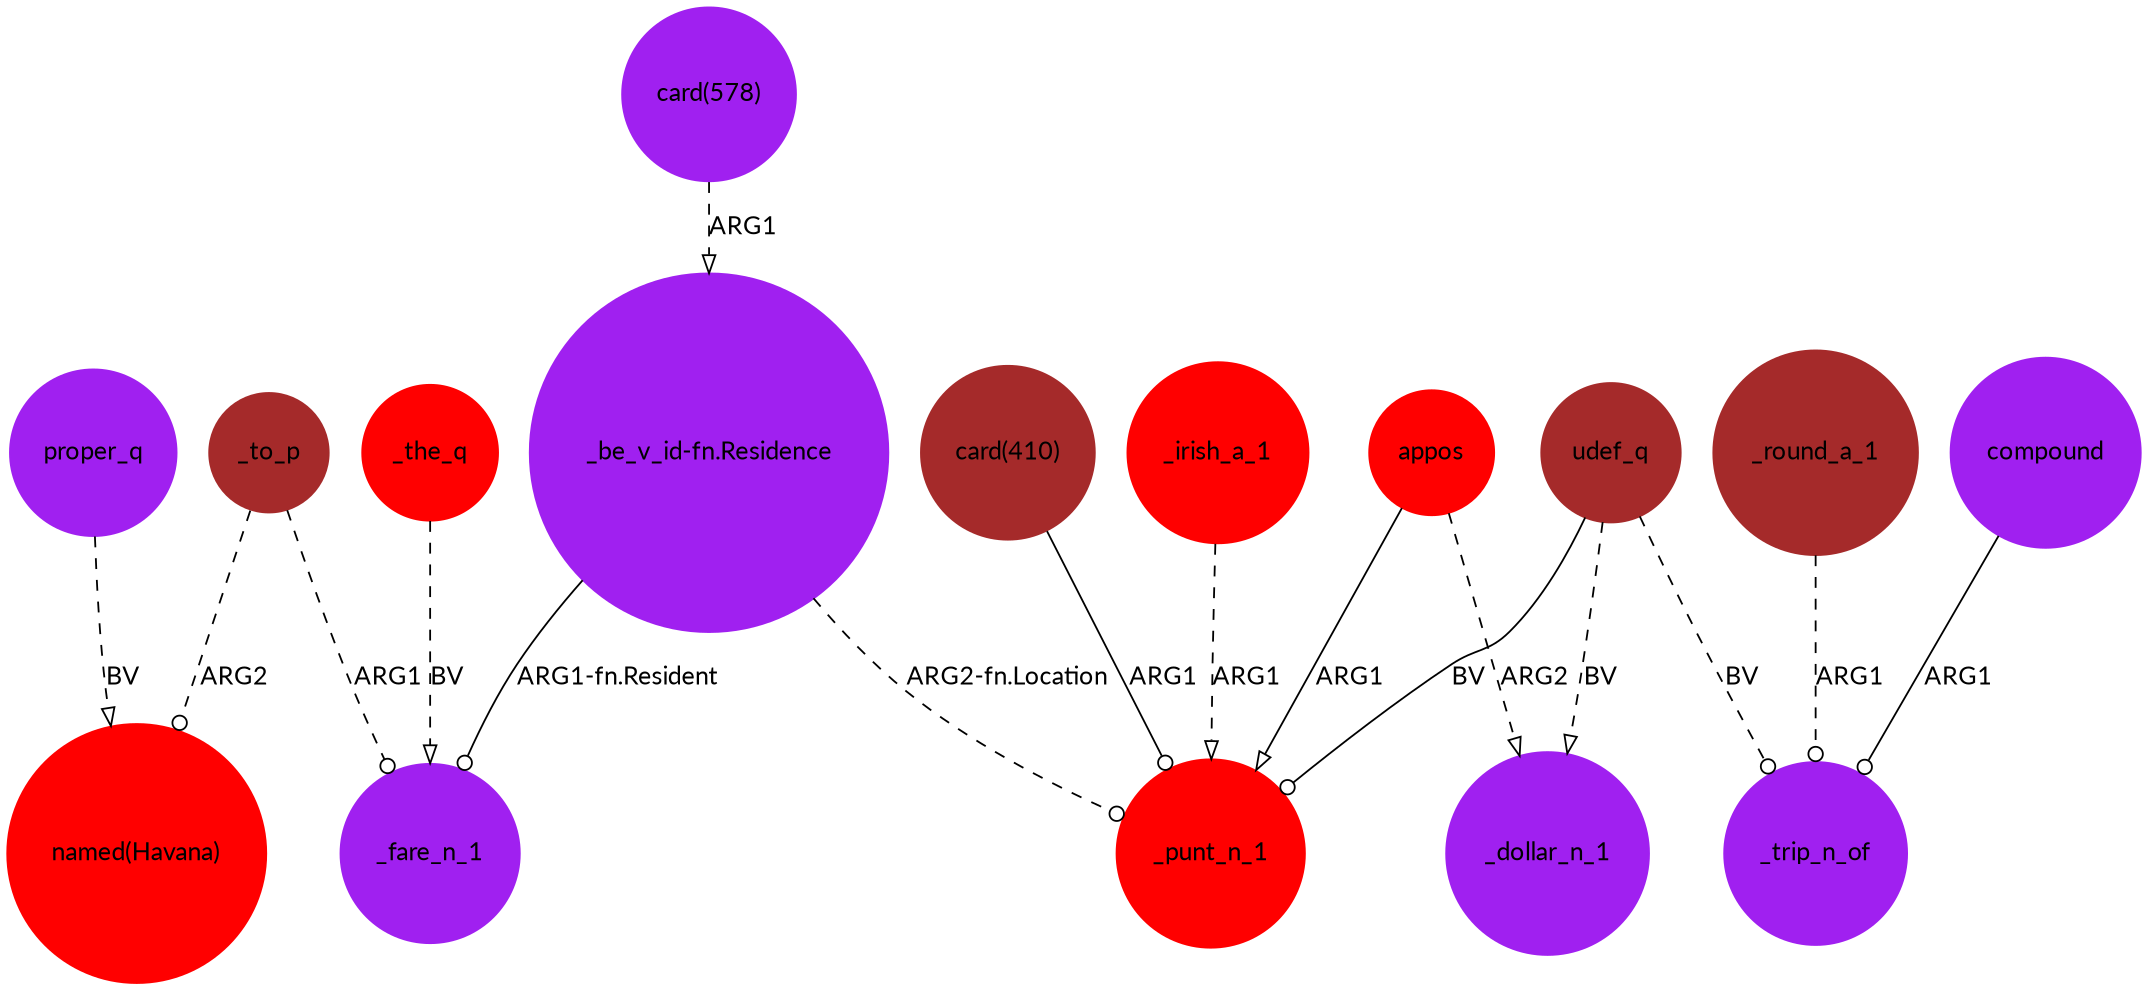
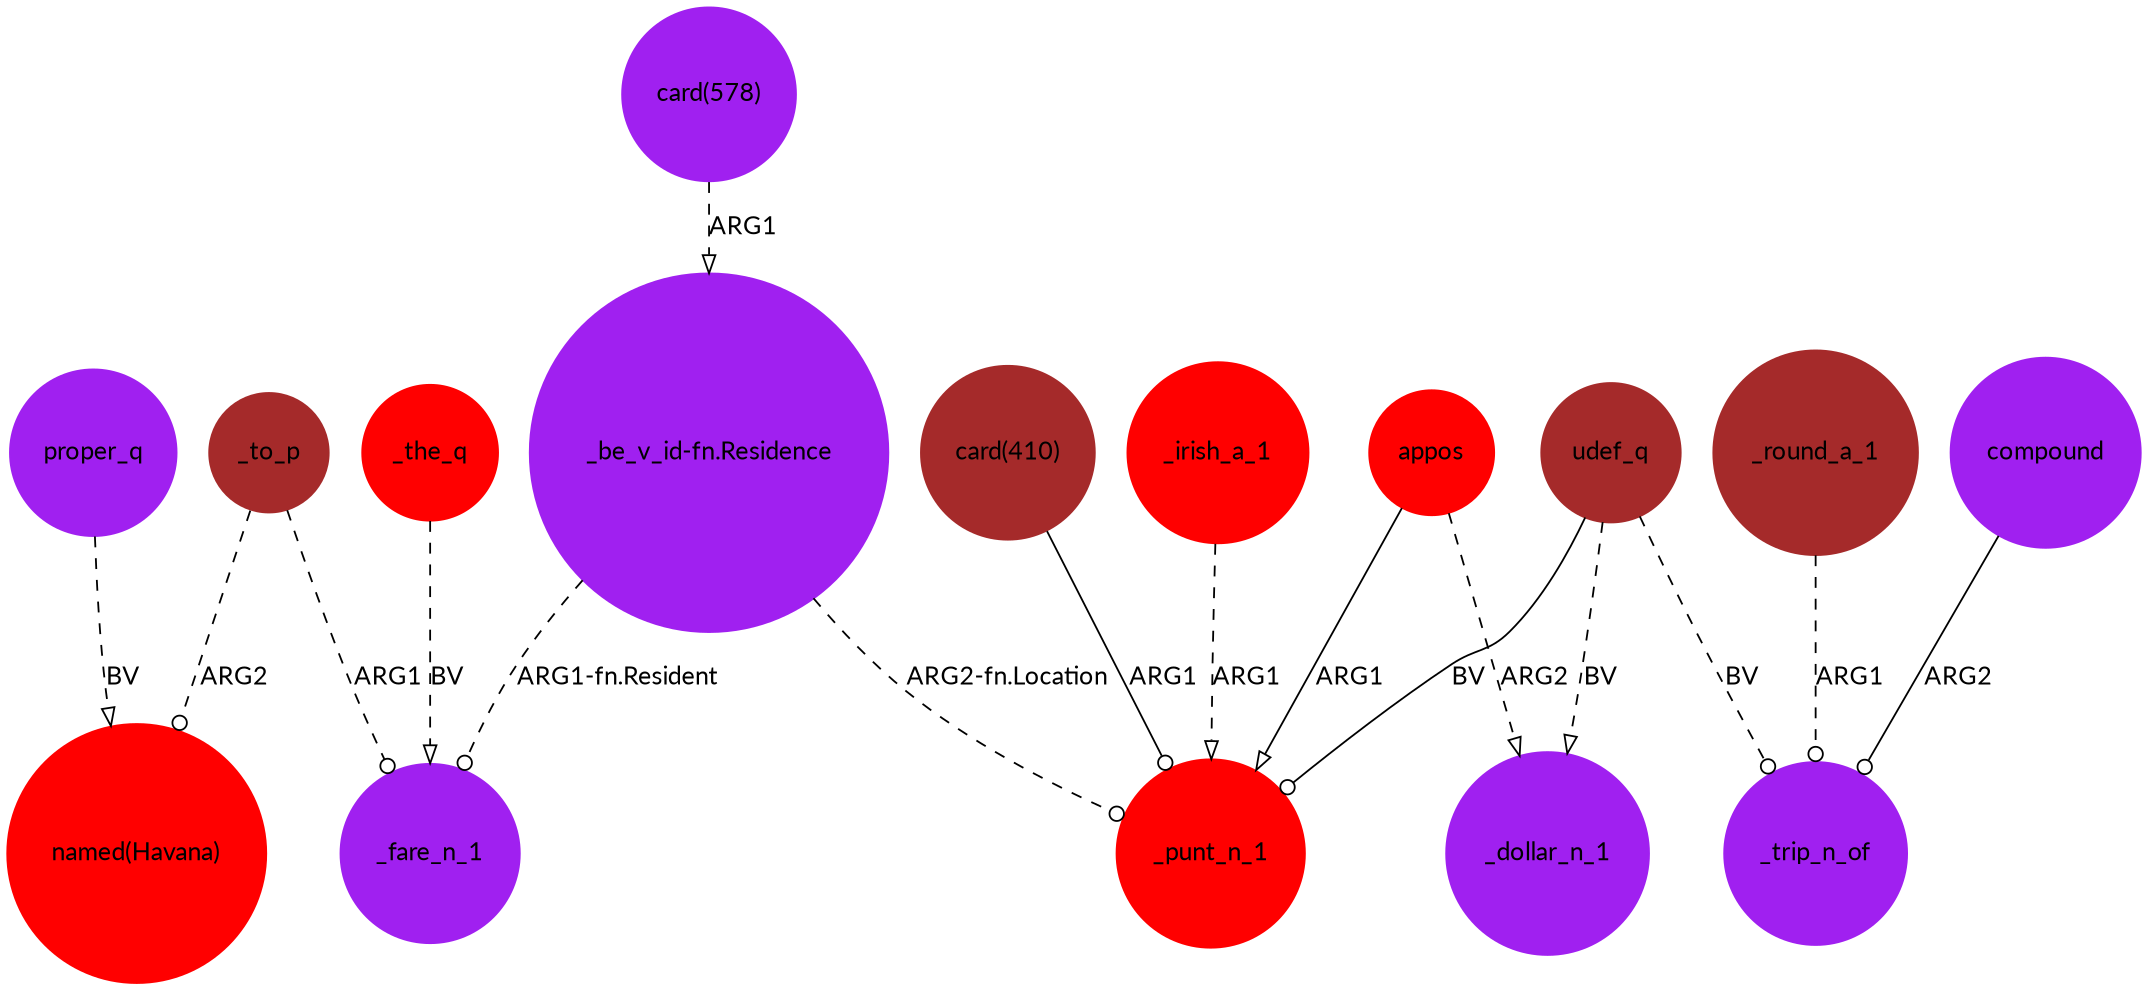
edge "_be_v_id-fn.Residence" -> "_fare_n_1": style solid -> dashed
edge "compound" -> "_trip_n_of": label "ARG1" -> "ARG2"
